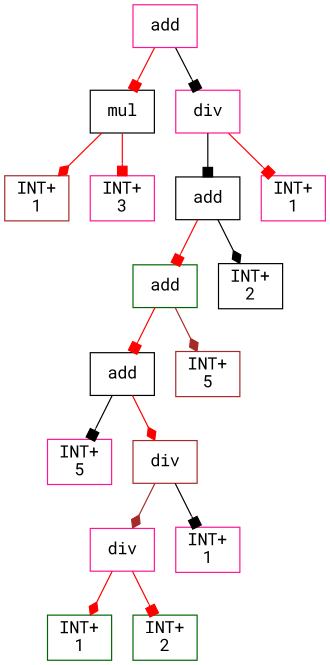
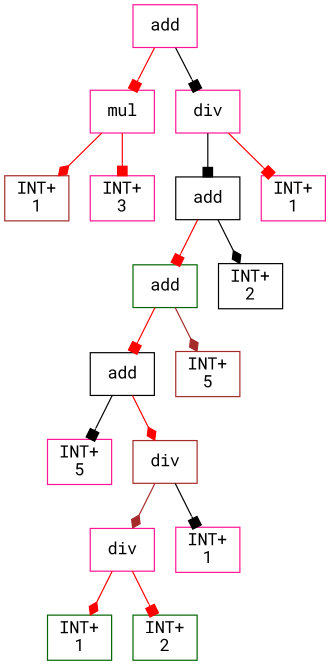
node "mul": color black -> deeppink
